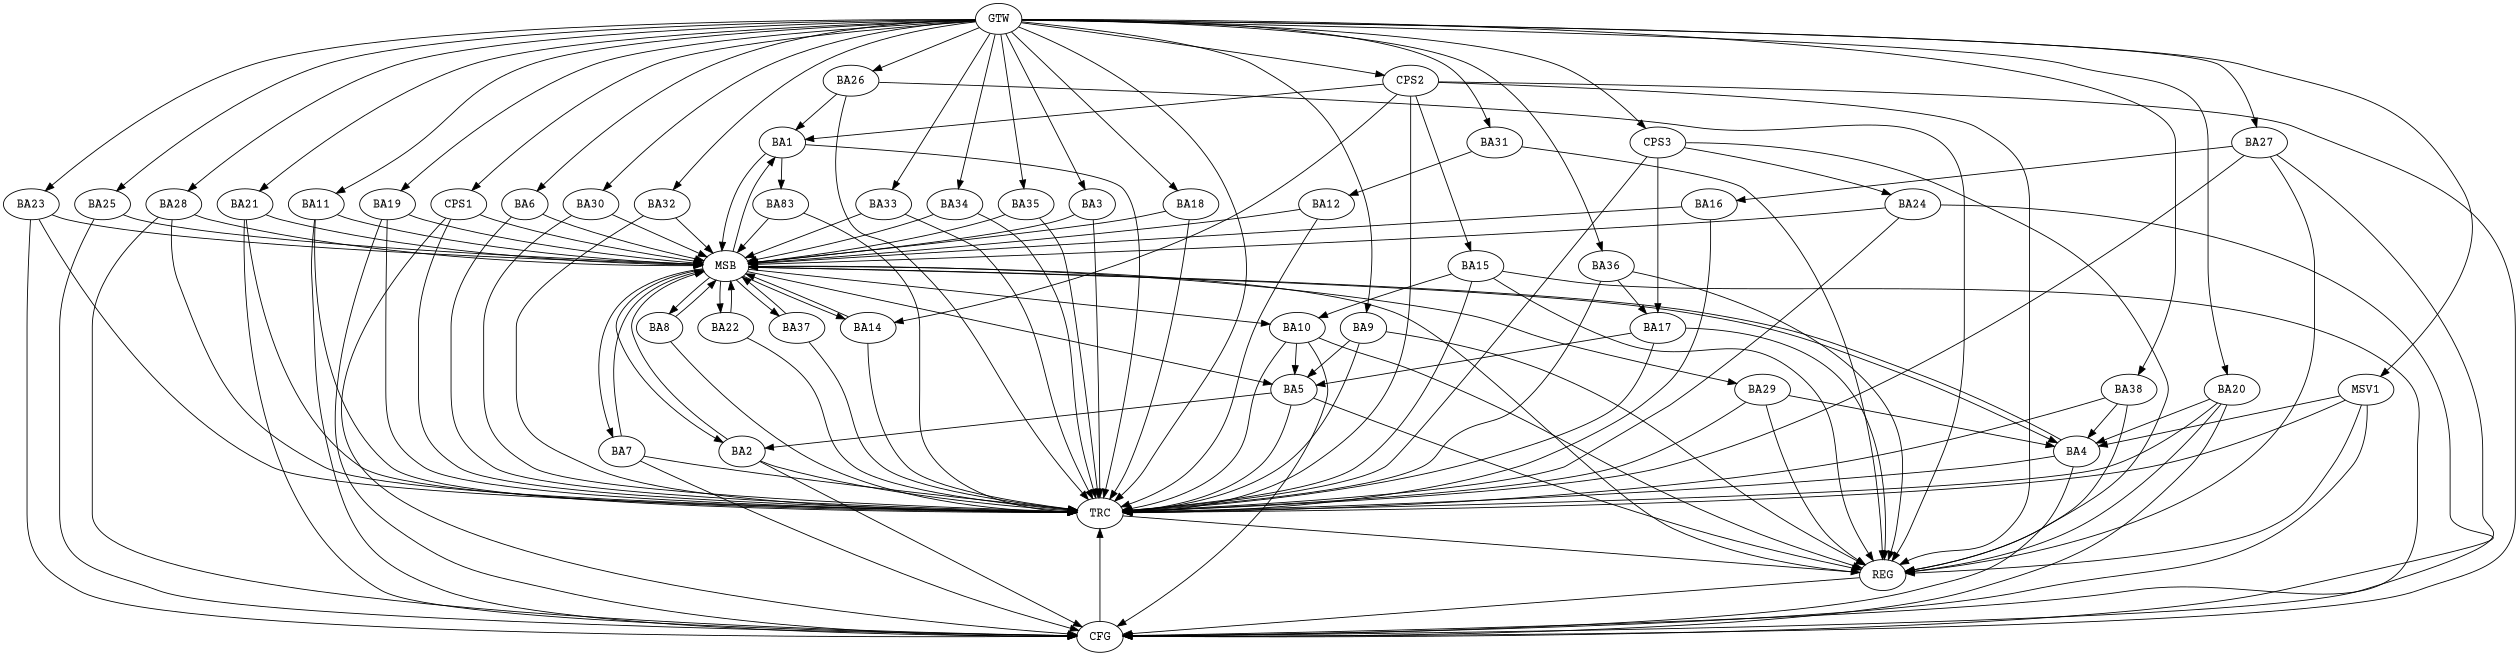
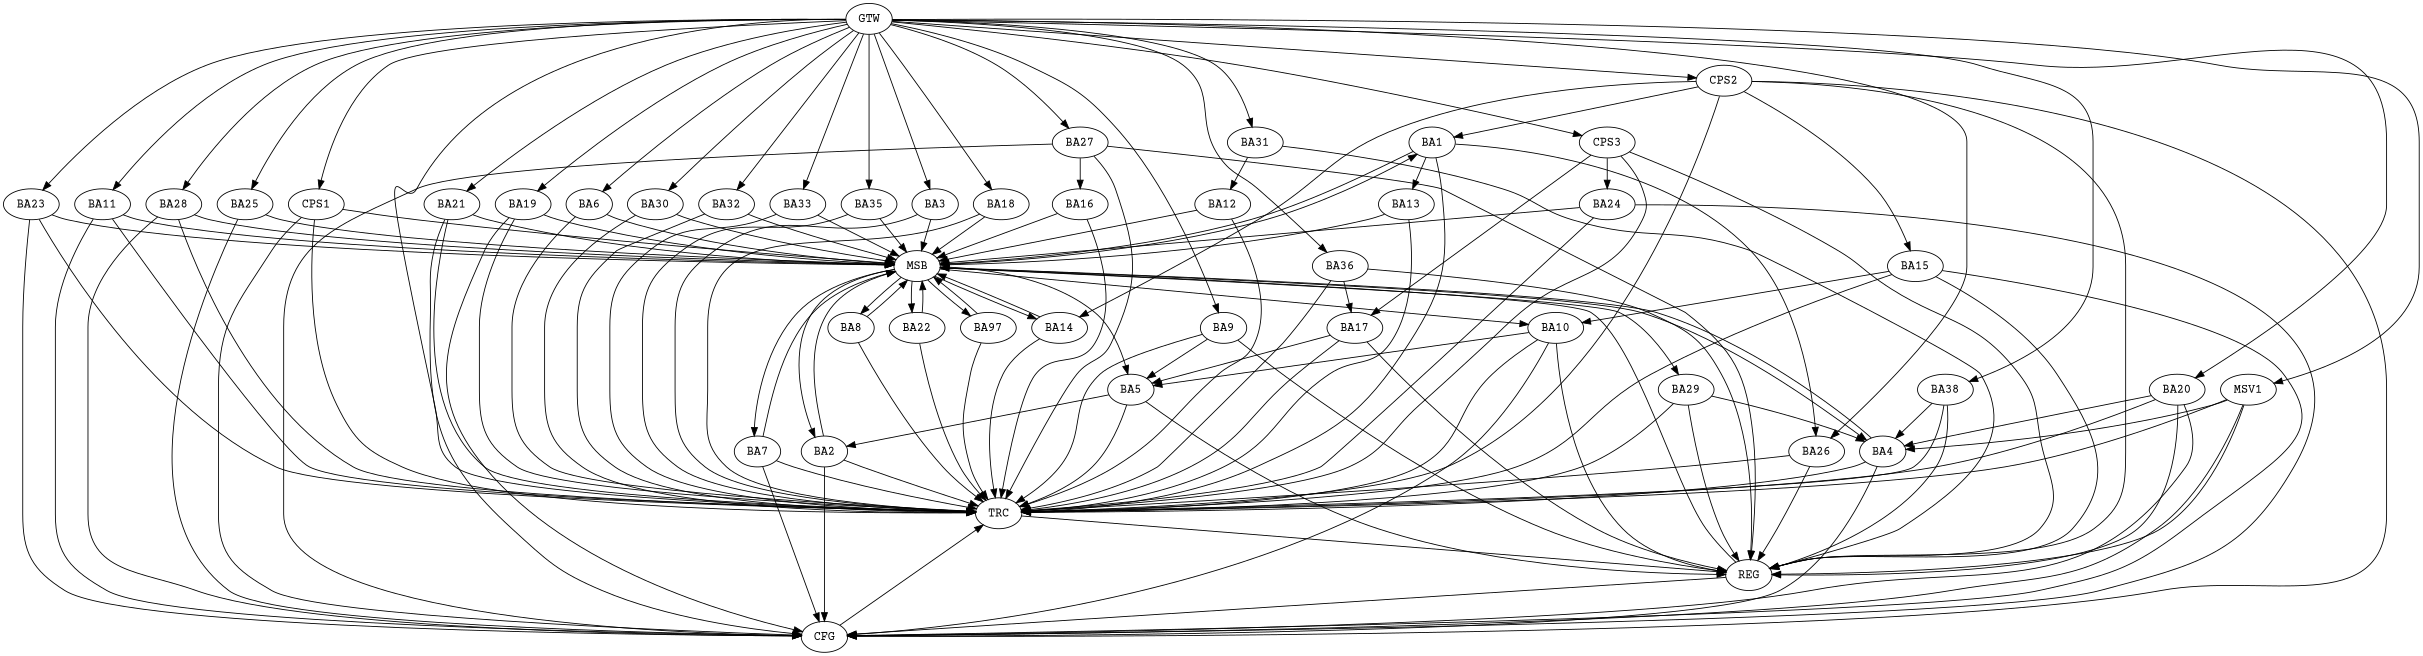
edge "BA26" -> "BA1": reversed
node "BA83": label "BA83" -> "BA13"
node "BA34": removed
node "BA37": label "BA37" -> "BA97"
